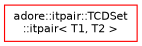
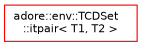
node "adore::itpair::TCDSet ::itpair< T1, T2 >": label "adore::itpair::TCDSet ::itpair< T1, T2 >" -> "adore::env::TCDSet ::itpair< T1, T2 >"
